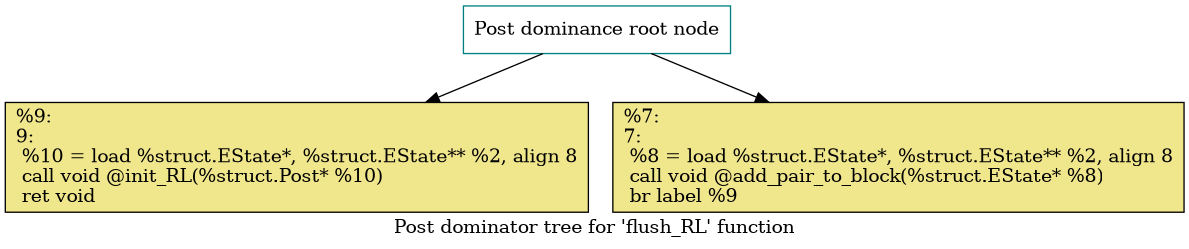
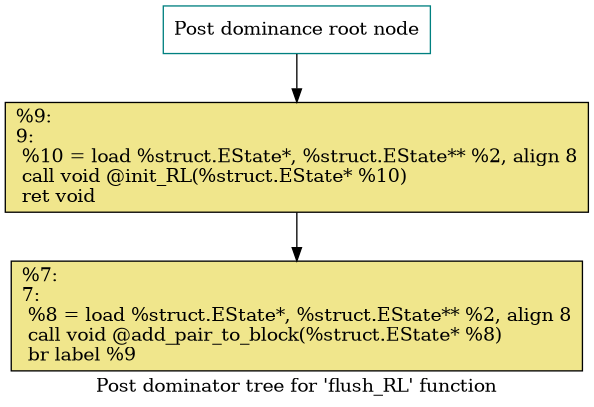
edge "Post dominance root node" -> "%7:": now "%9:" -> "%7:"
node "%9:": text "call void @init_RL(%struct.Post* %10)" -> "call void @init_RL(%struct.EState* %10)"
